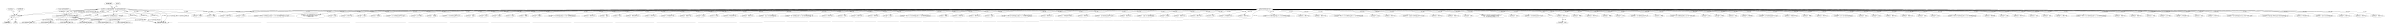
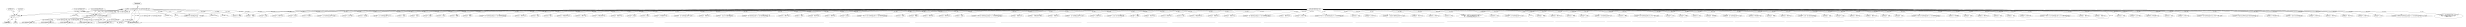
node "(Call,data[l++] = op->operands[1].reg << 3 | 0x4)": added
edge "(Call,op->operands[1].offset * op->operands[1].offset_sign)" -> "(Call,op->operands[1].offset_sign)": now "(Call,op->operands[1].offset * op->operands[1].offset_sign)" -> "(Block,op)"
edge "(Call,data[l++] = offset >> 32)" -> "(Call,data[l++] = 0x49)": now "(MethodParameterIn,ut8 *data)" -> "(Call,data[l++] = 0x49)"
